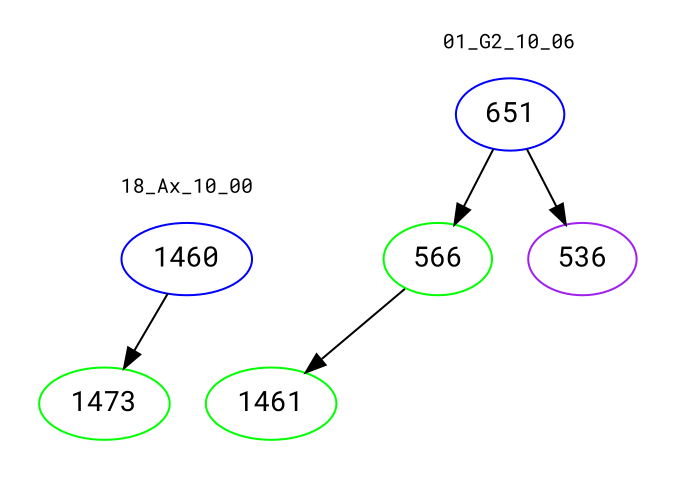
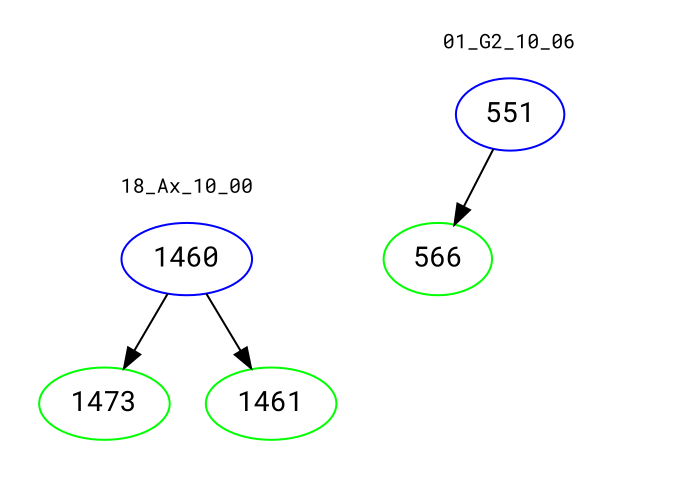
node "651": label "651" -> "551"
node "536": removed
edge "566" -> "1461": now "1460" -> "1461"
